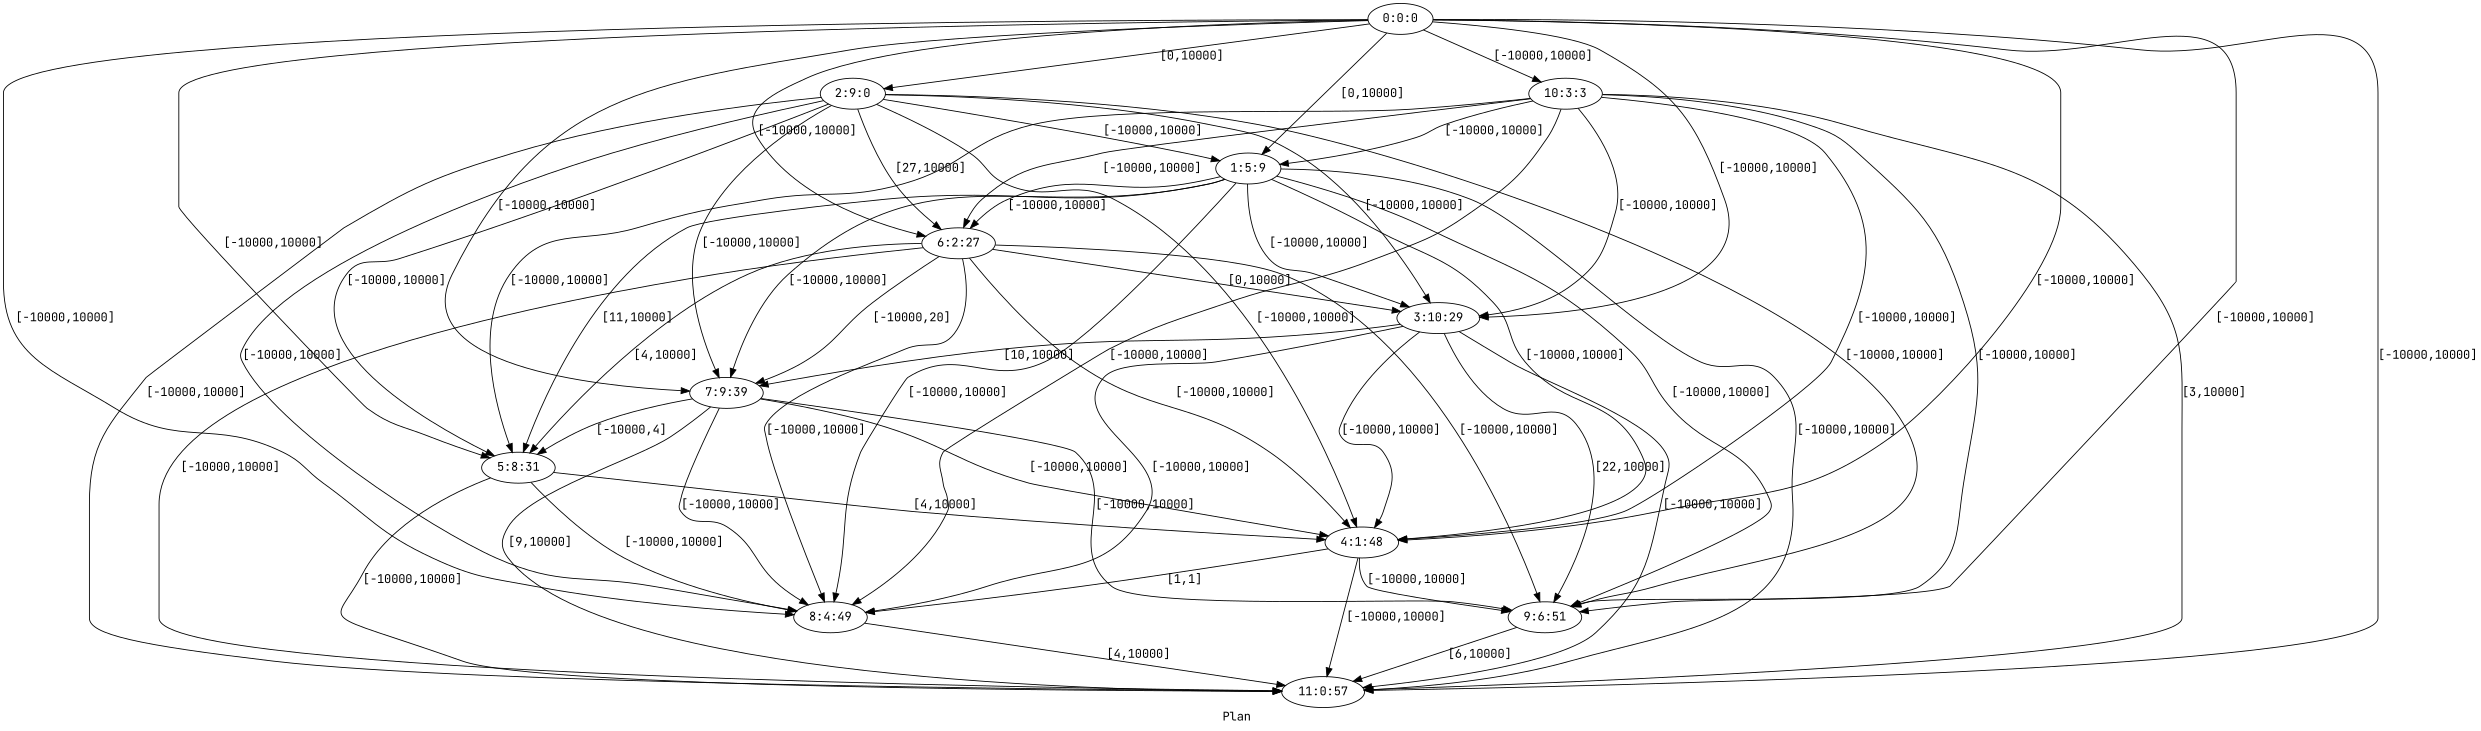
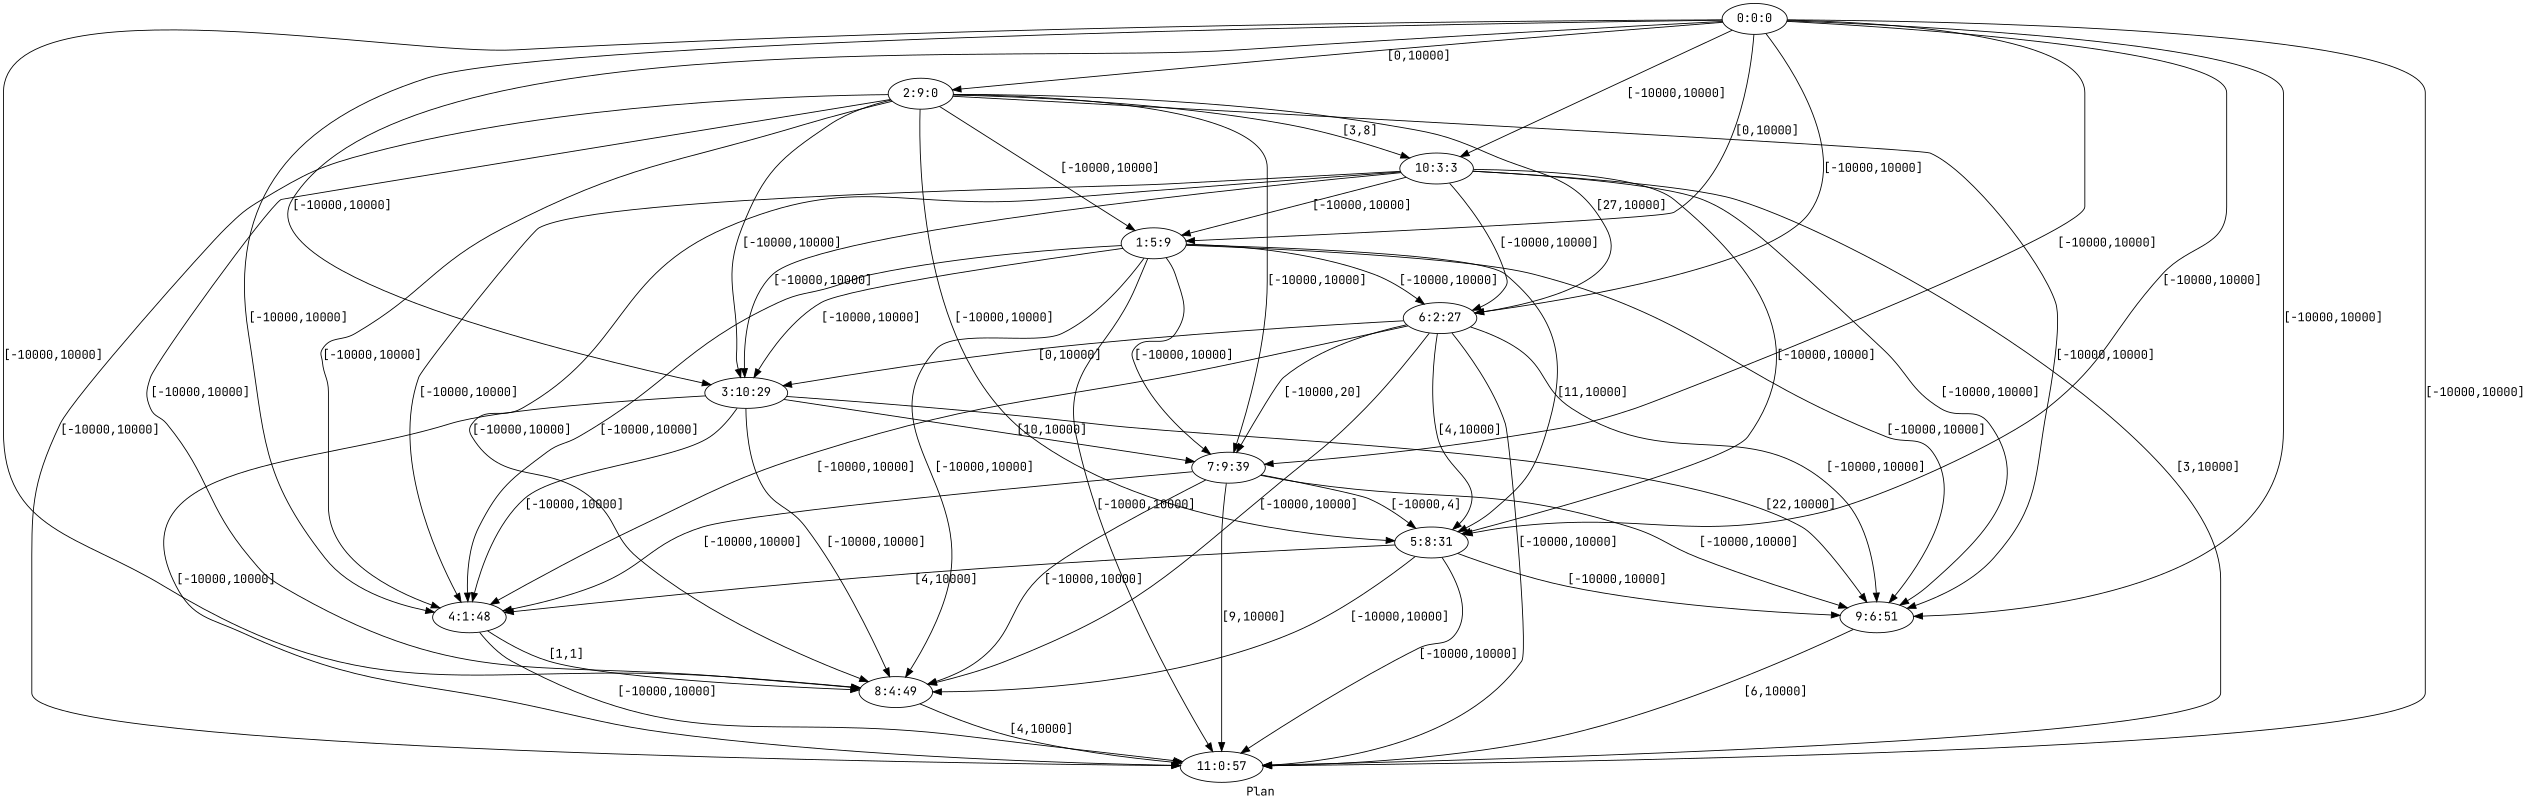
edge "2:9:0" -> "10:3:3": added, label "[3,8]"
edge "4:1:48" -> "9:6:51": now "5:8:31" -> "9:6:51"
